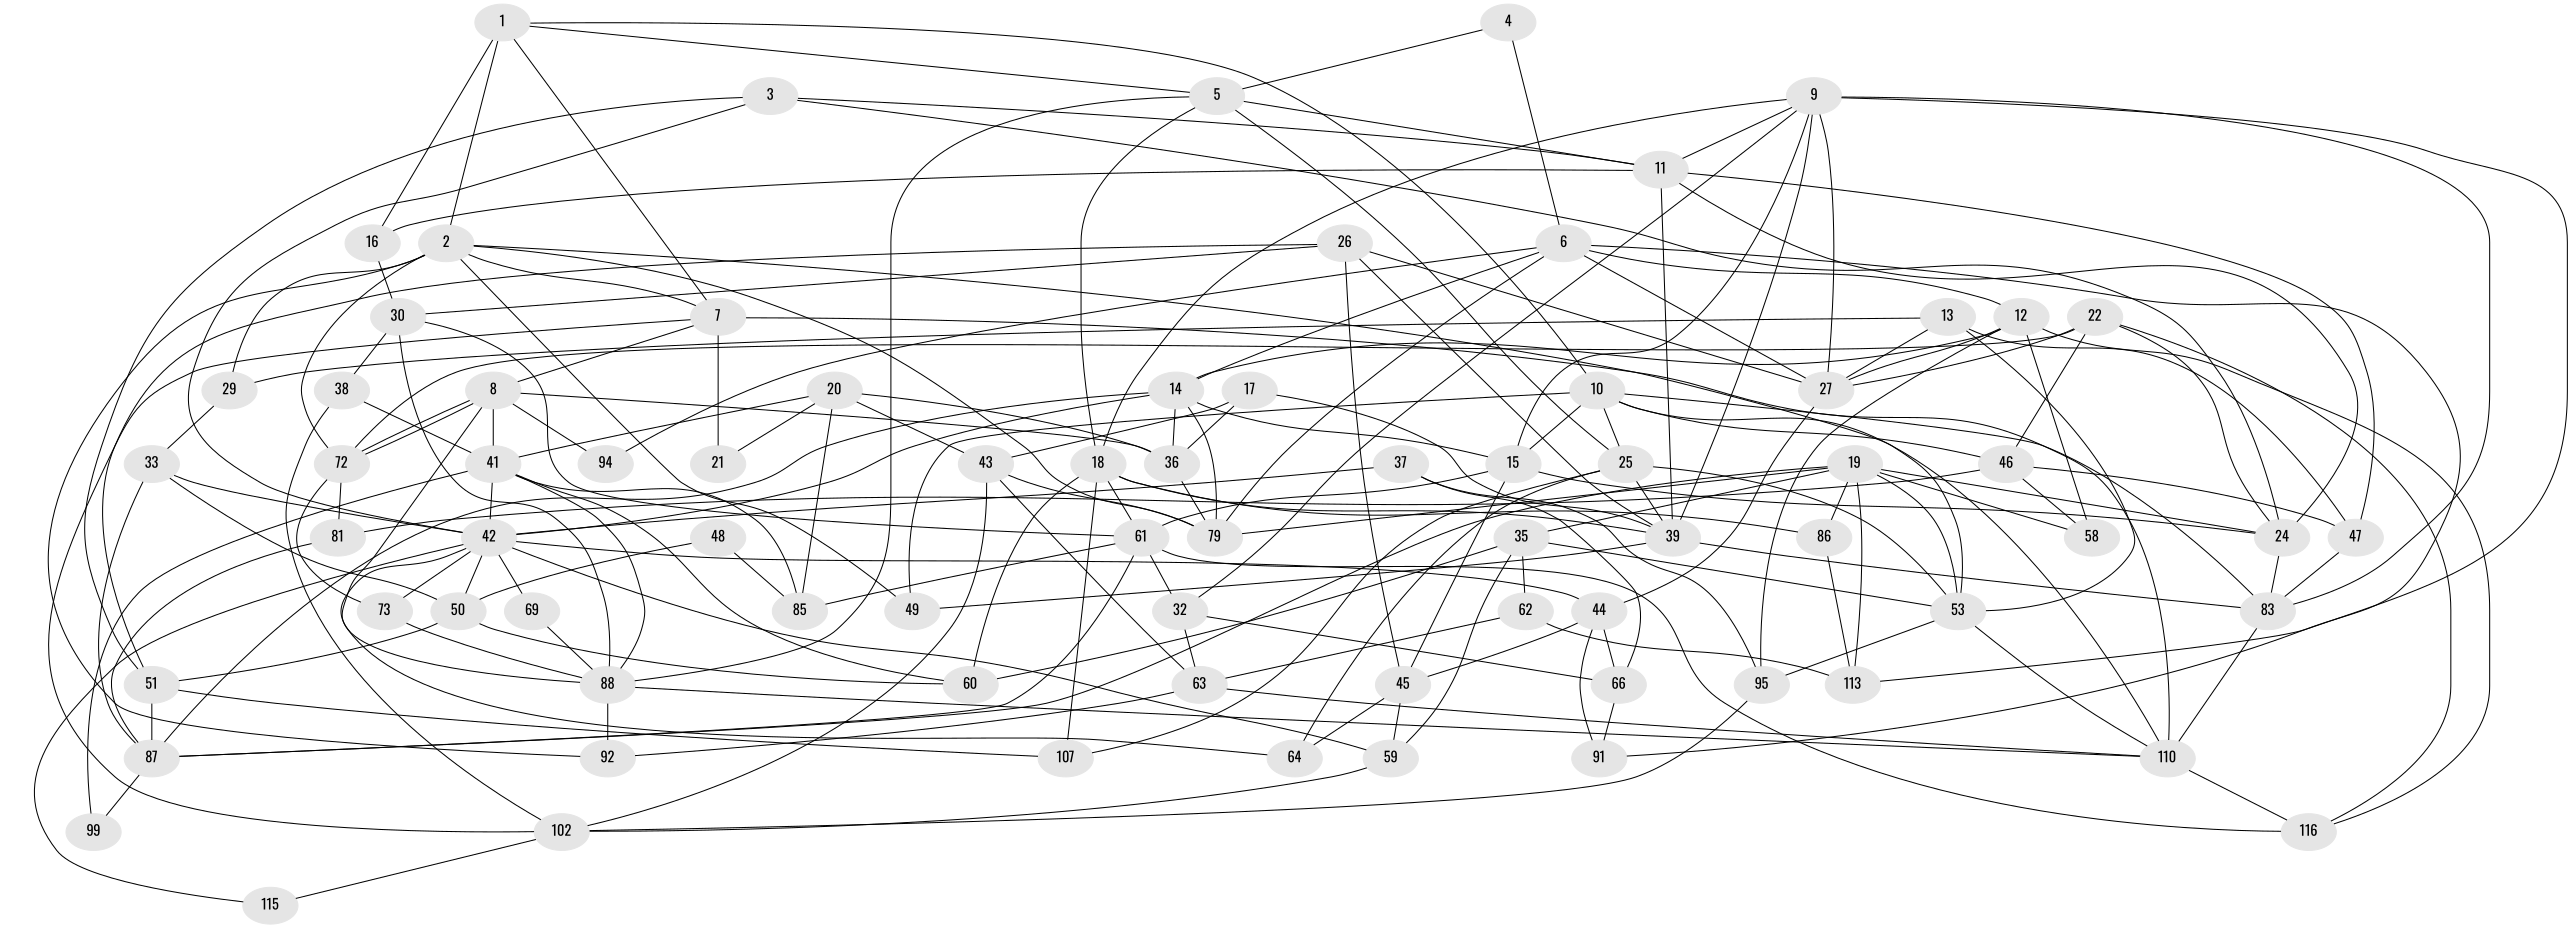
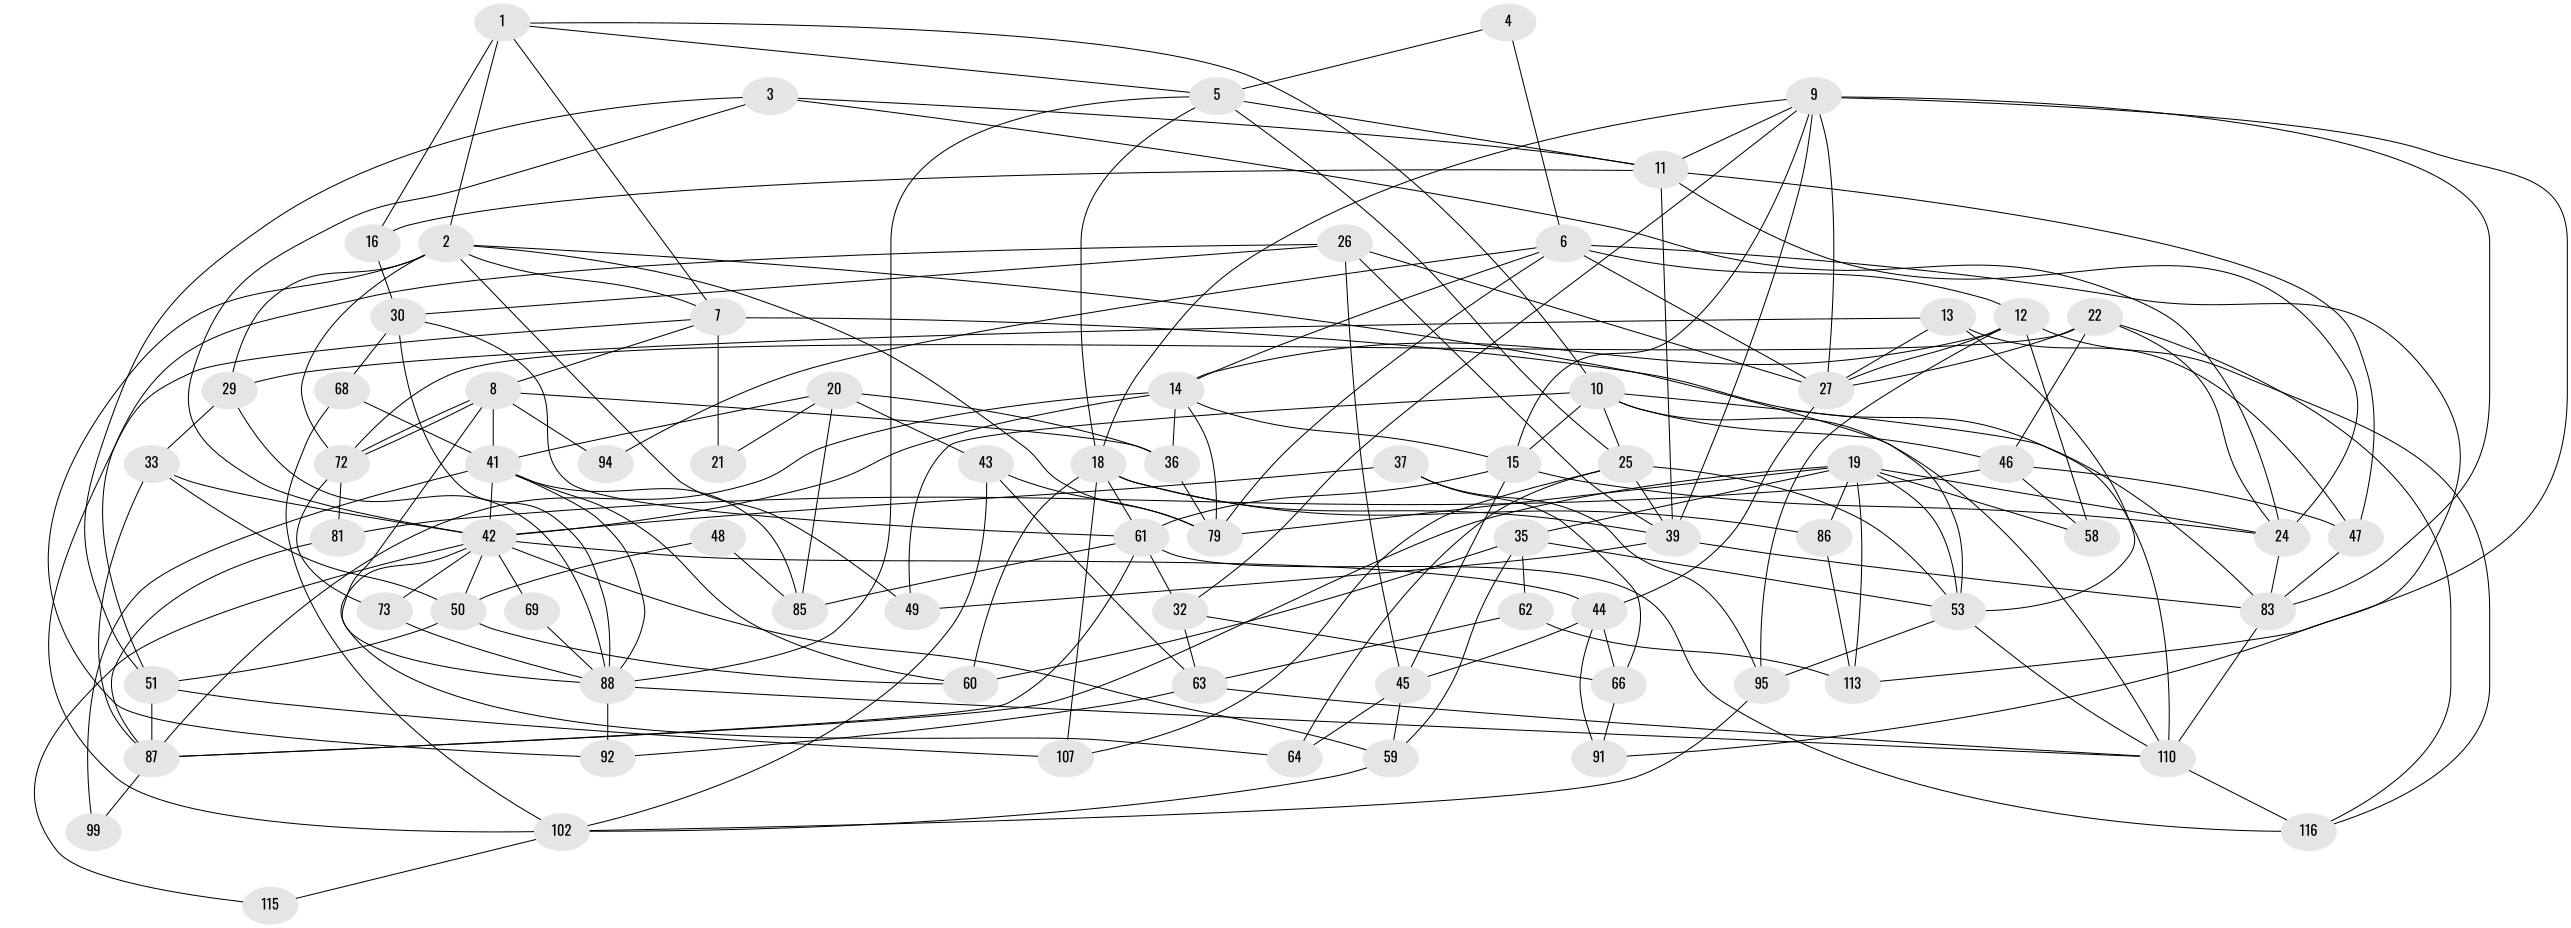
node "38": label "38" -> "68"
node "17": removed
edge "29" -- "88": added
